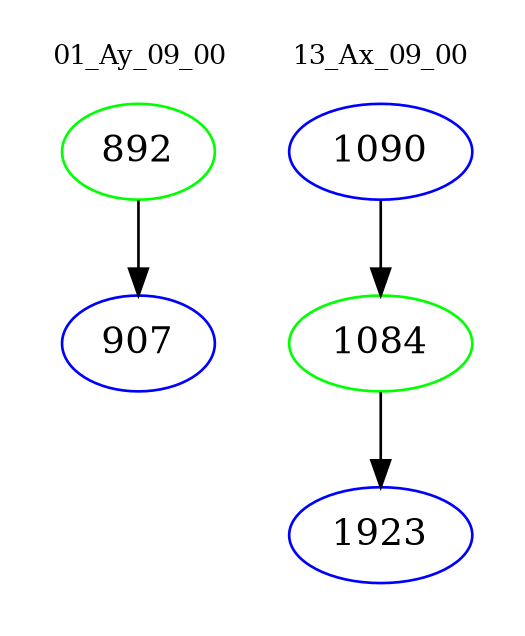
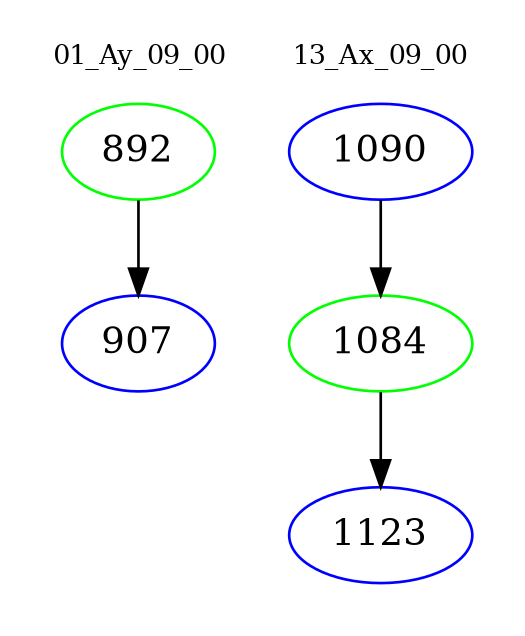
node "1923": label "1923" -> "1123"
